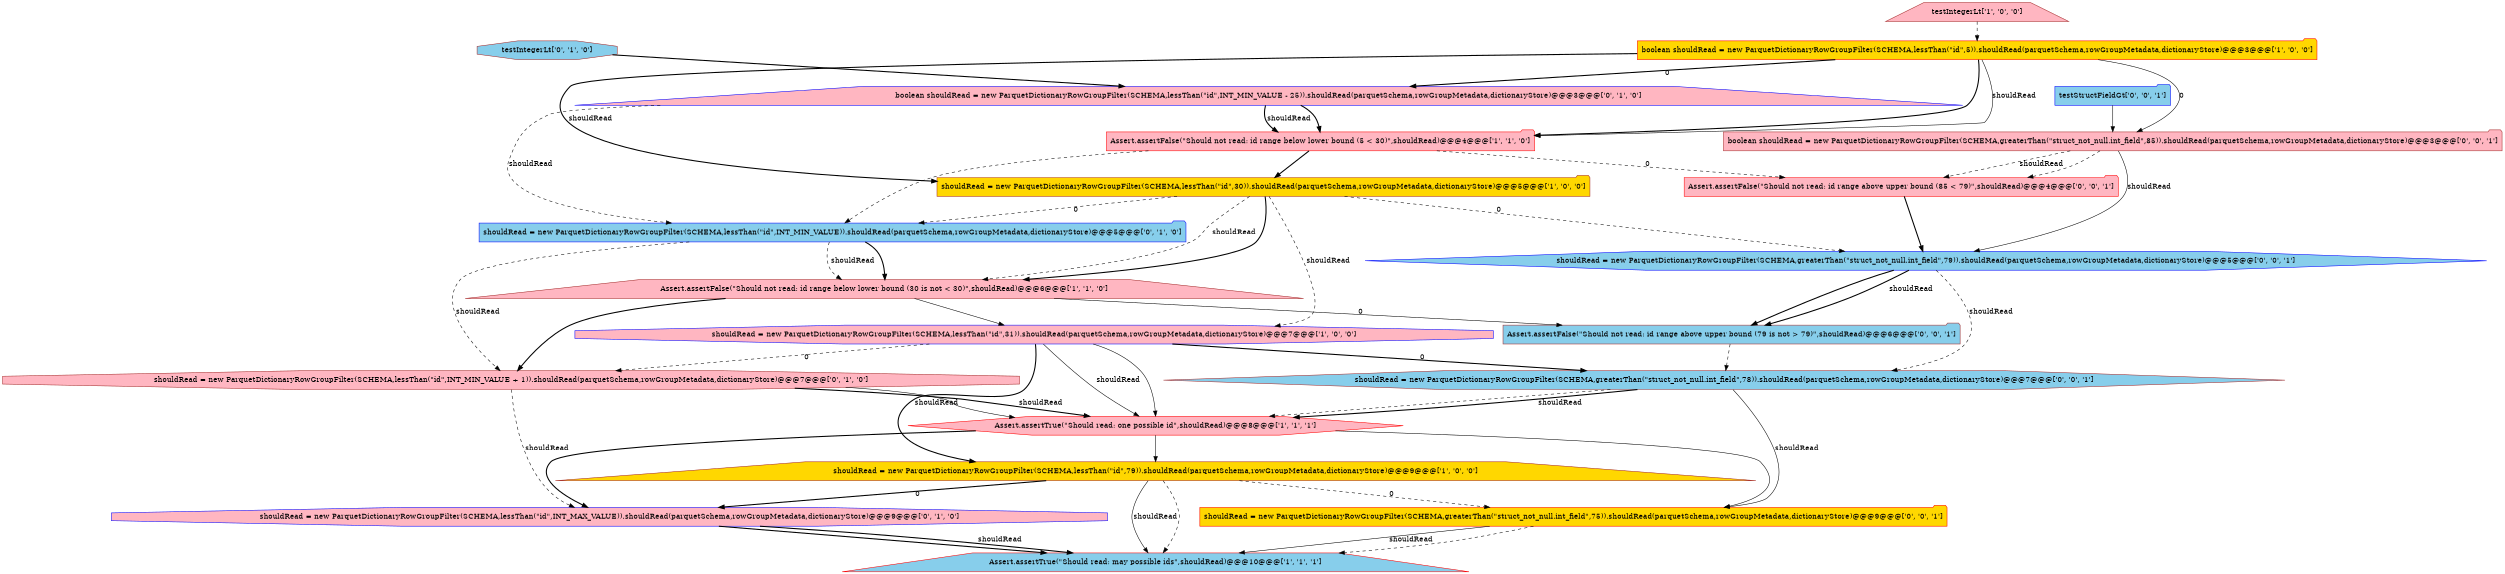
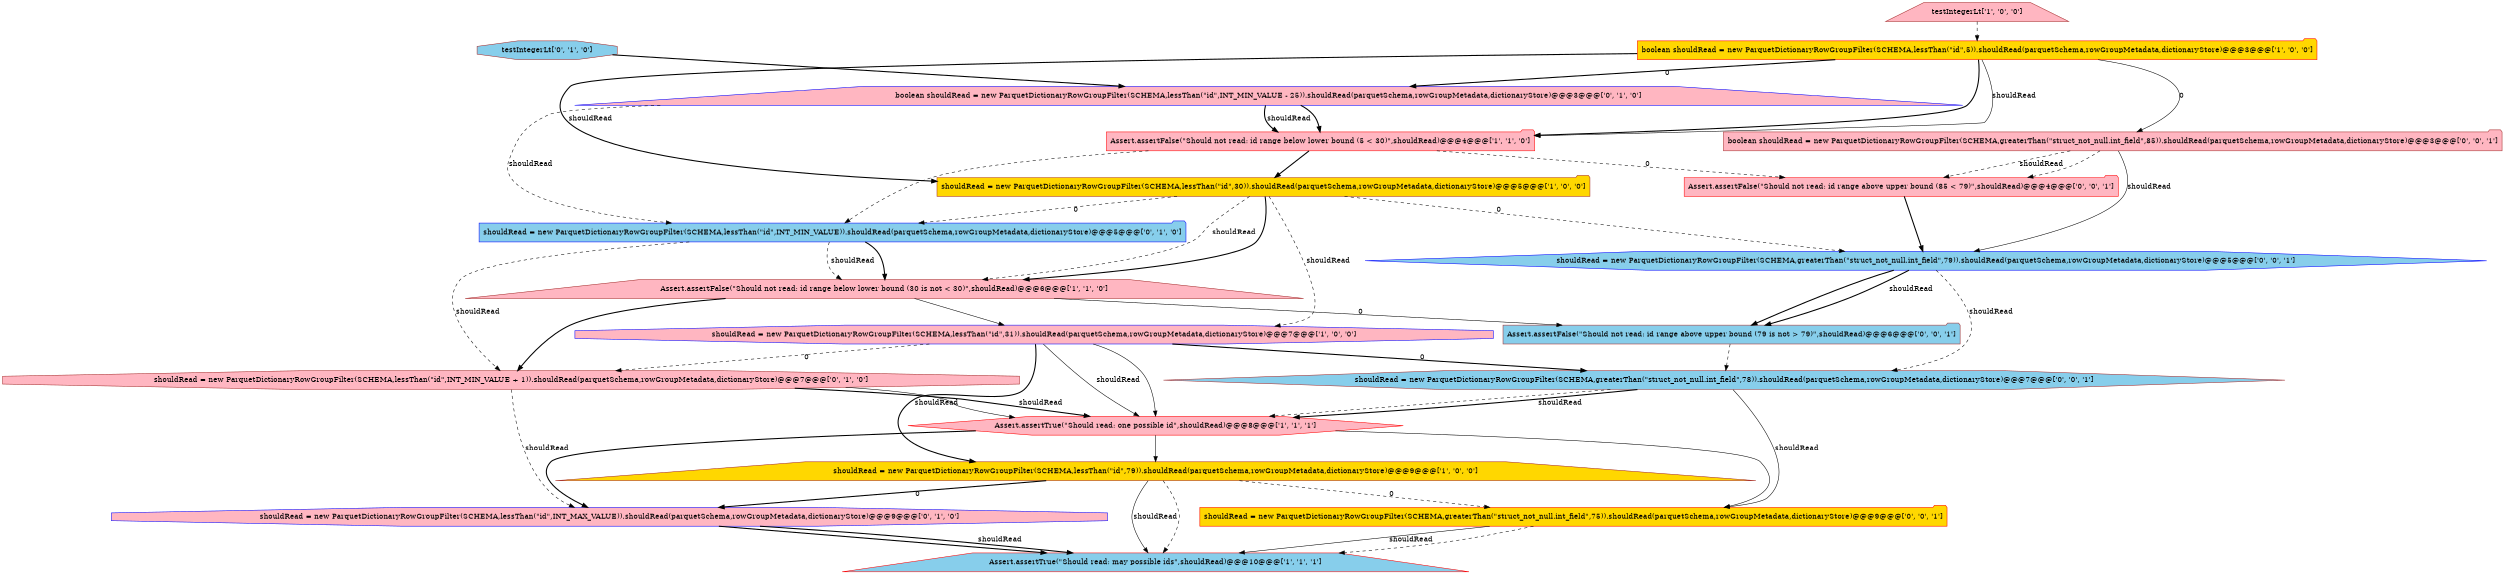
node "testStructFieldGt['0', '0', '1']": removed
